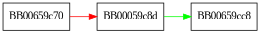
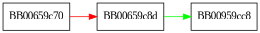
node "BB00059c8d": label "BB00059c8d" -> "BB00659c8d"
node "BB00659cc8": label "BB00659cc8" -> "BB00959cc8"
